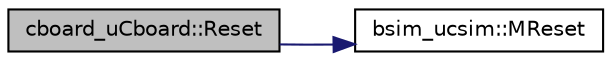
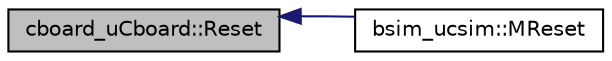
edge "cboard_uCboard::Reset" -> "bsim_ucsim::MReset": reversed
